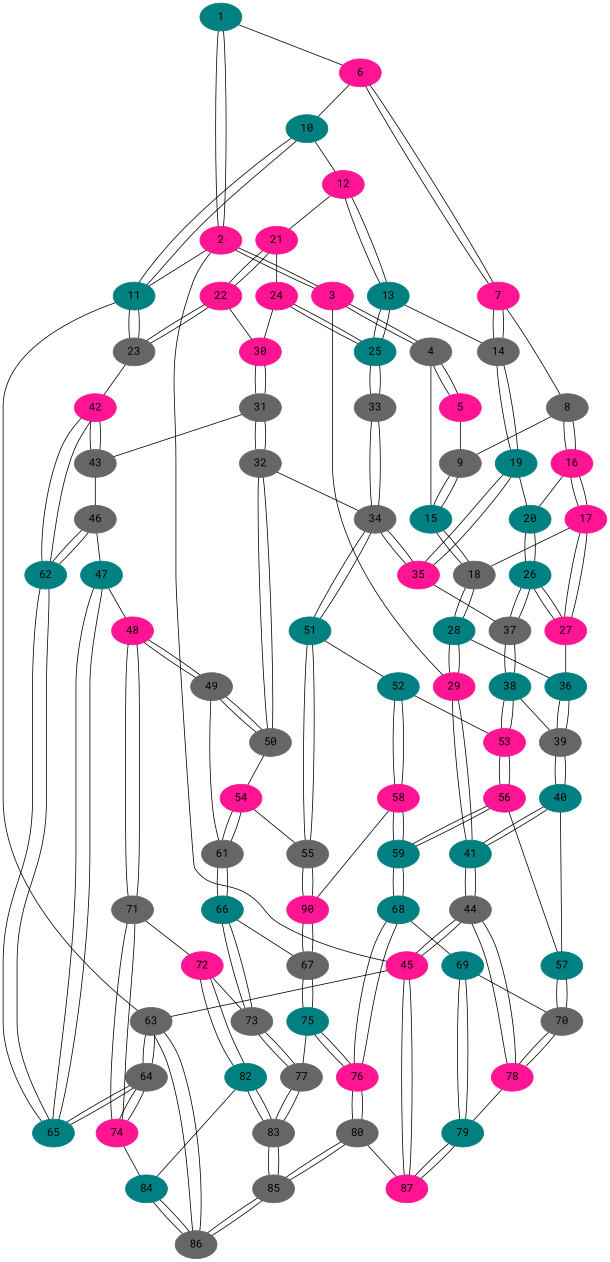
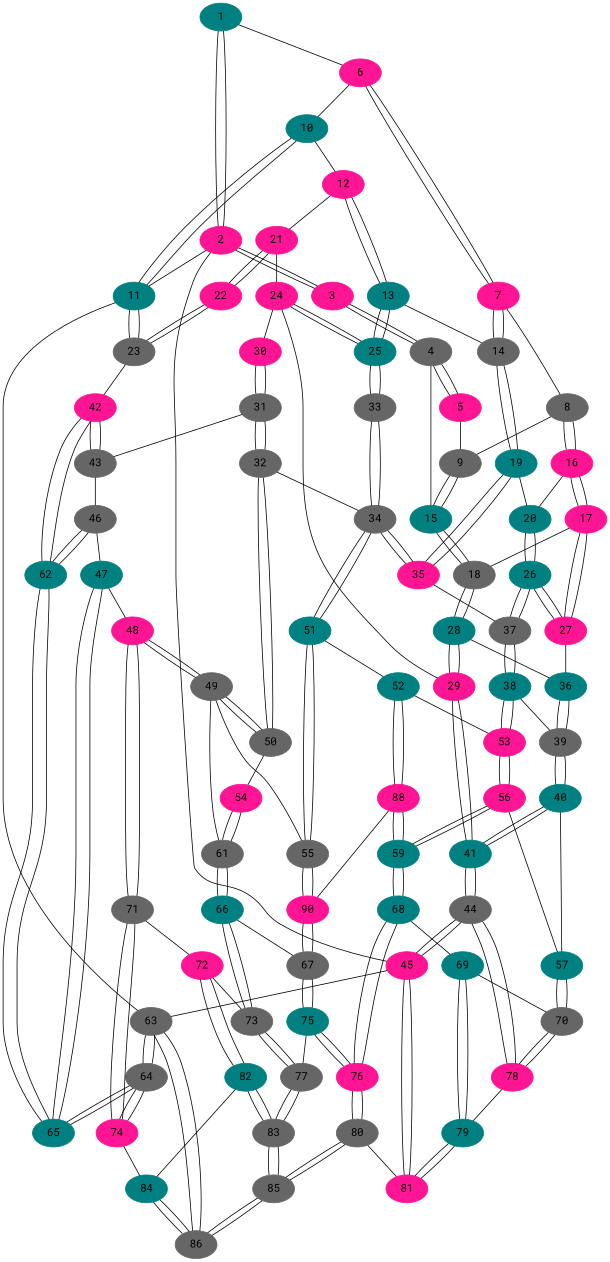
edge "22" -- "30": removed
edge "3" -- "29": now "24" -- "29"
node "58": label "58" -> "88"
edge "54" -- "55": now "49" -- "55"
node "87": label "87" -> "81"
